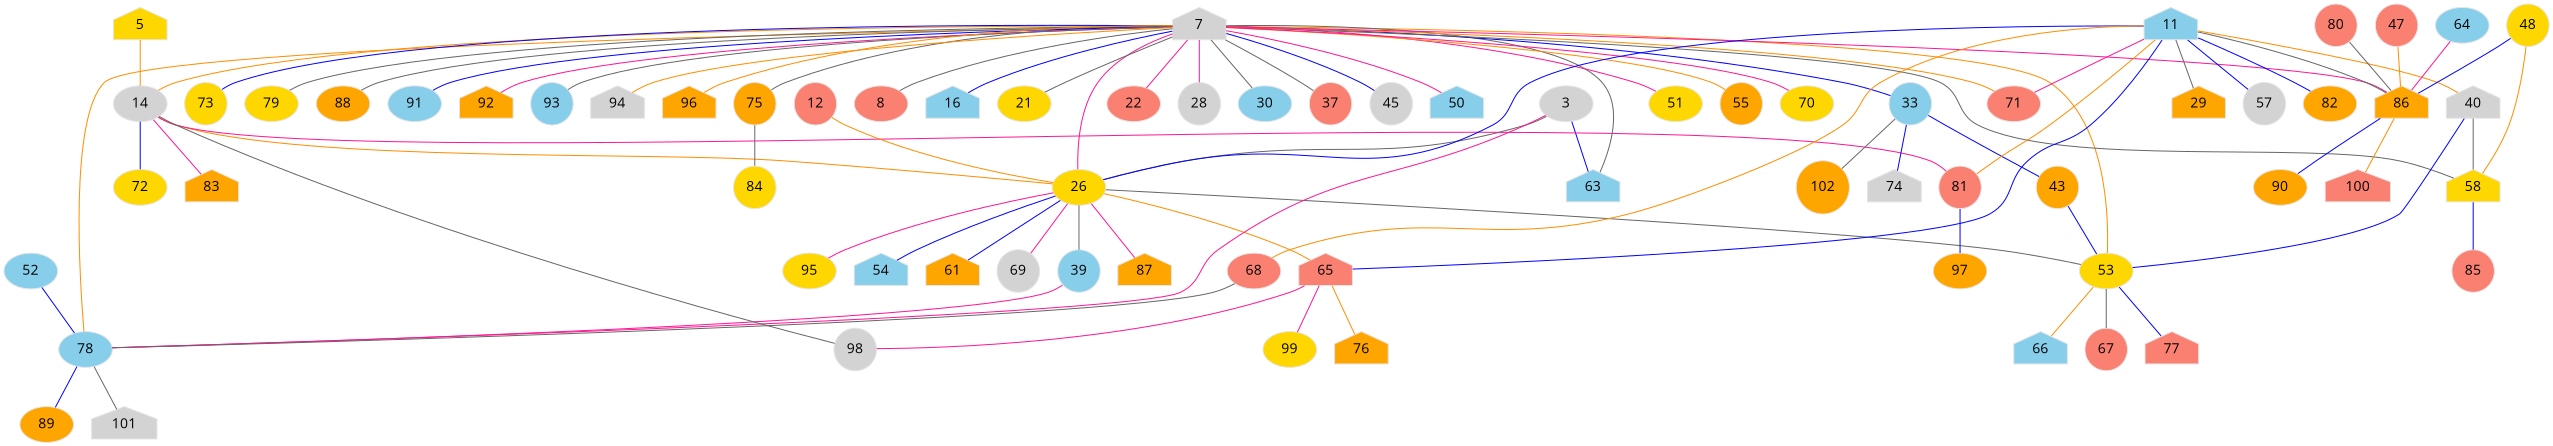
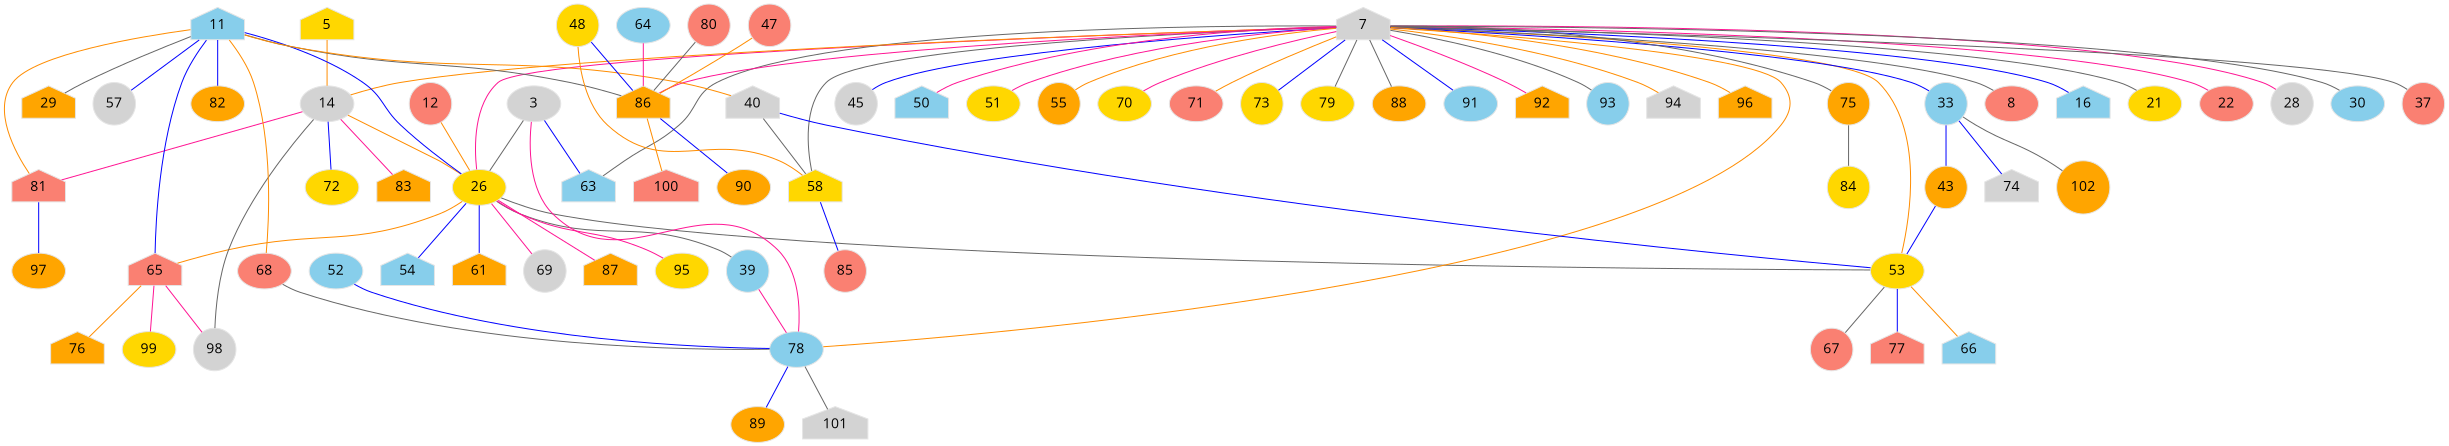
edge "11" -- "71": removed
node "81": shape circle -> house
